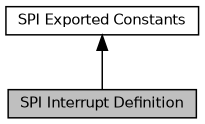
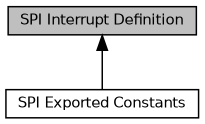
edge "SPI Interrupt Definition" -> "SPI Exported Constants": reversed
